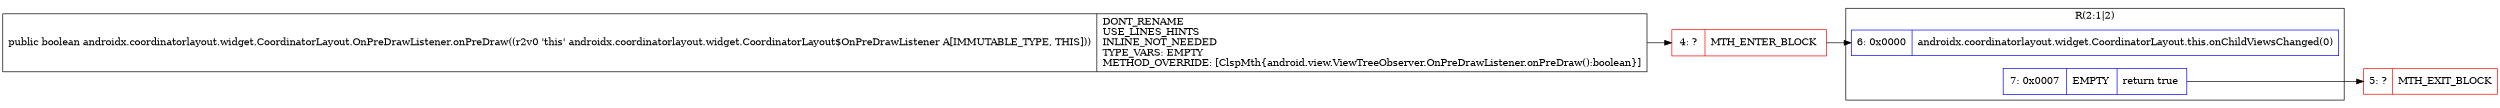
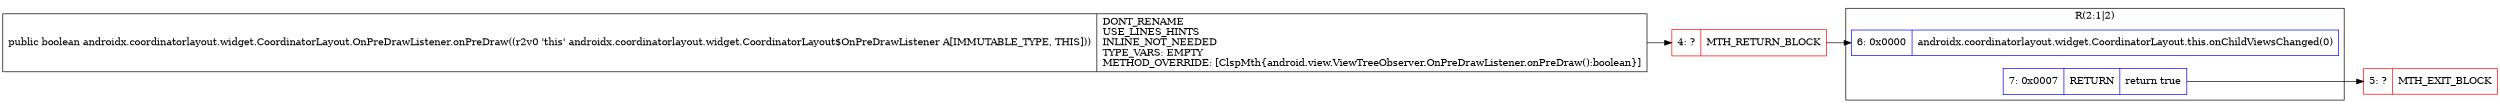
node "4: ?": text "MTH_ENTER_BLOCK" -> "MTH_RETURN_BLOCK"
node "7: 0x0007": text "EMPTY" -> "RETURN"
